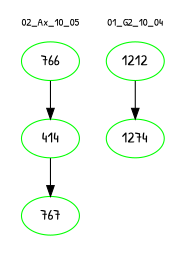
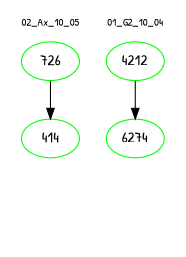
node "766": label "766" -> "726"
node "1212": label "1212" -> "4212"
node "1274": label "1274" -> "6274"
node "767": removed
